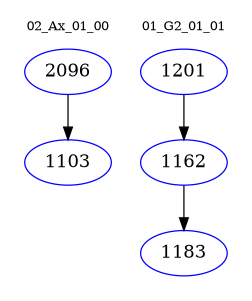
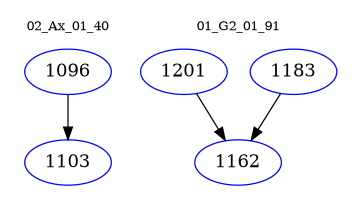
cluster "02_Ax_01_00": label "02_Ax_01_00" -> "02_Ax_01_40"
cluster "01_G2_01_01": label "01_G2_01_01" -> "01_G2_01_91"
node "2096": label "2096" -> "1096"
edge "1162" -> "1183": reversed
